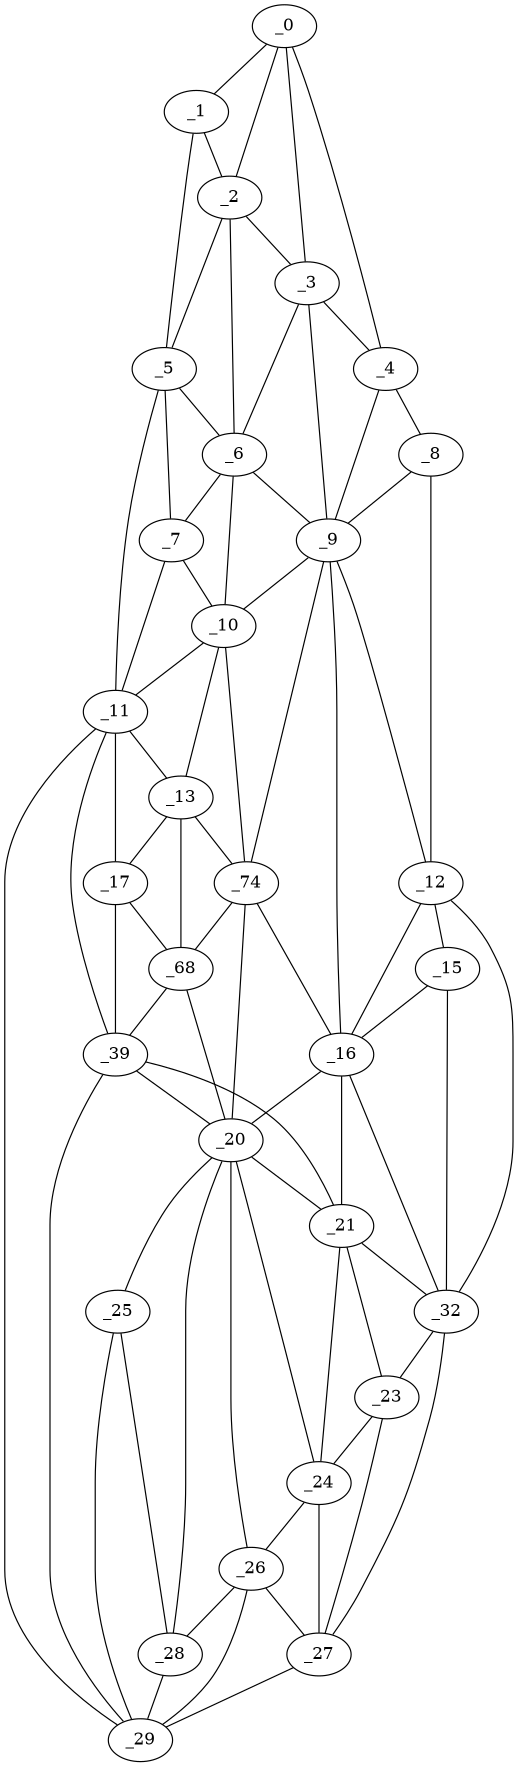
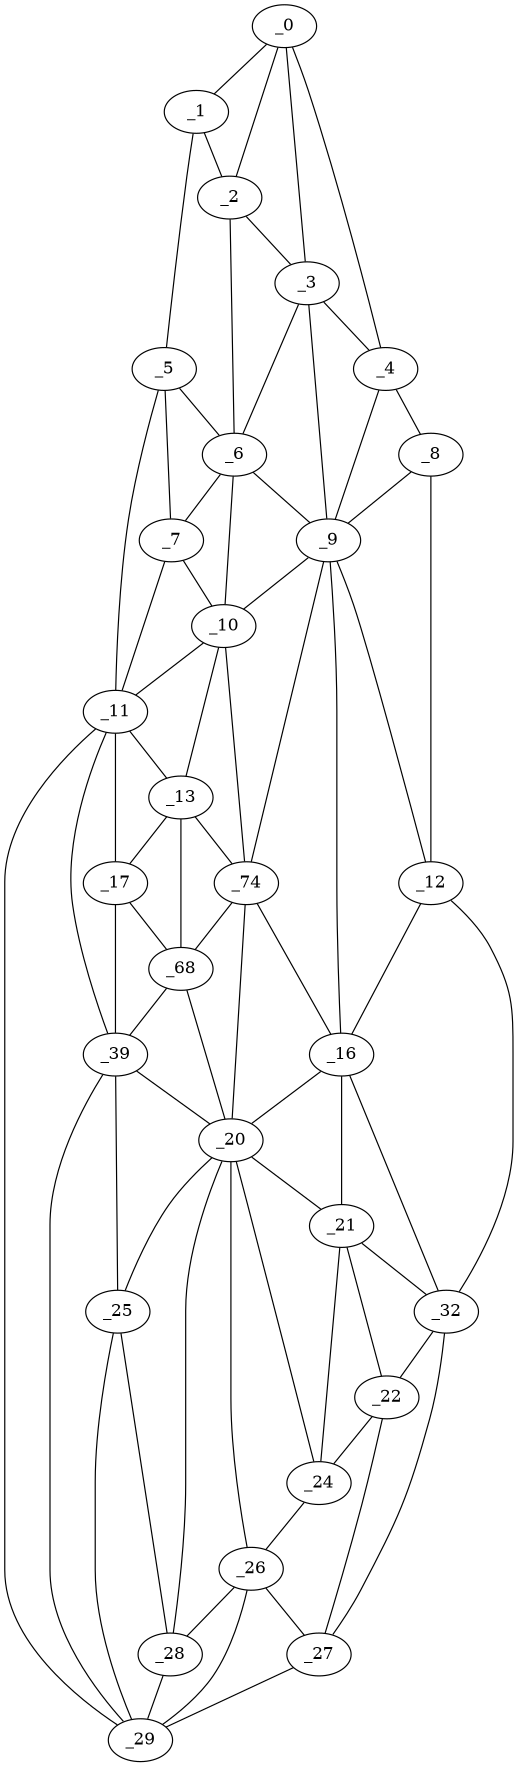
edge "_2" -- "_5": removed
node "_15": removed
edge "_39" -- "_21": now "_39" -- "_25"
node "_23": label "_23" -> "_22"
edge "_24" -- "_27": removed
